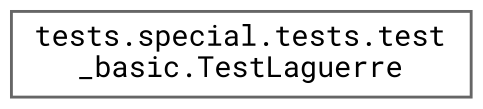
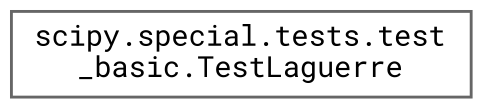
node "tests.special.tests.test _basic.TestLaguerre": label "tests.special.tests.test _basic.TestLaguerre" -> "scipy.special.tests.test _basic.TestLaguerre"
